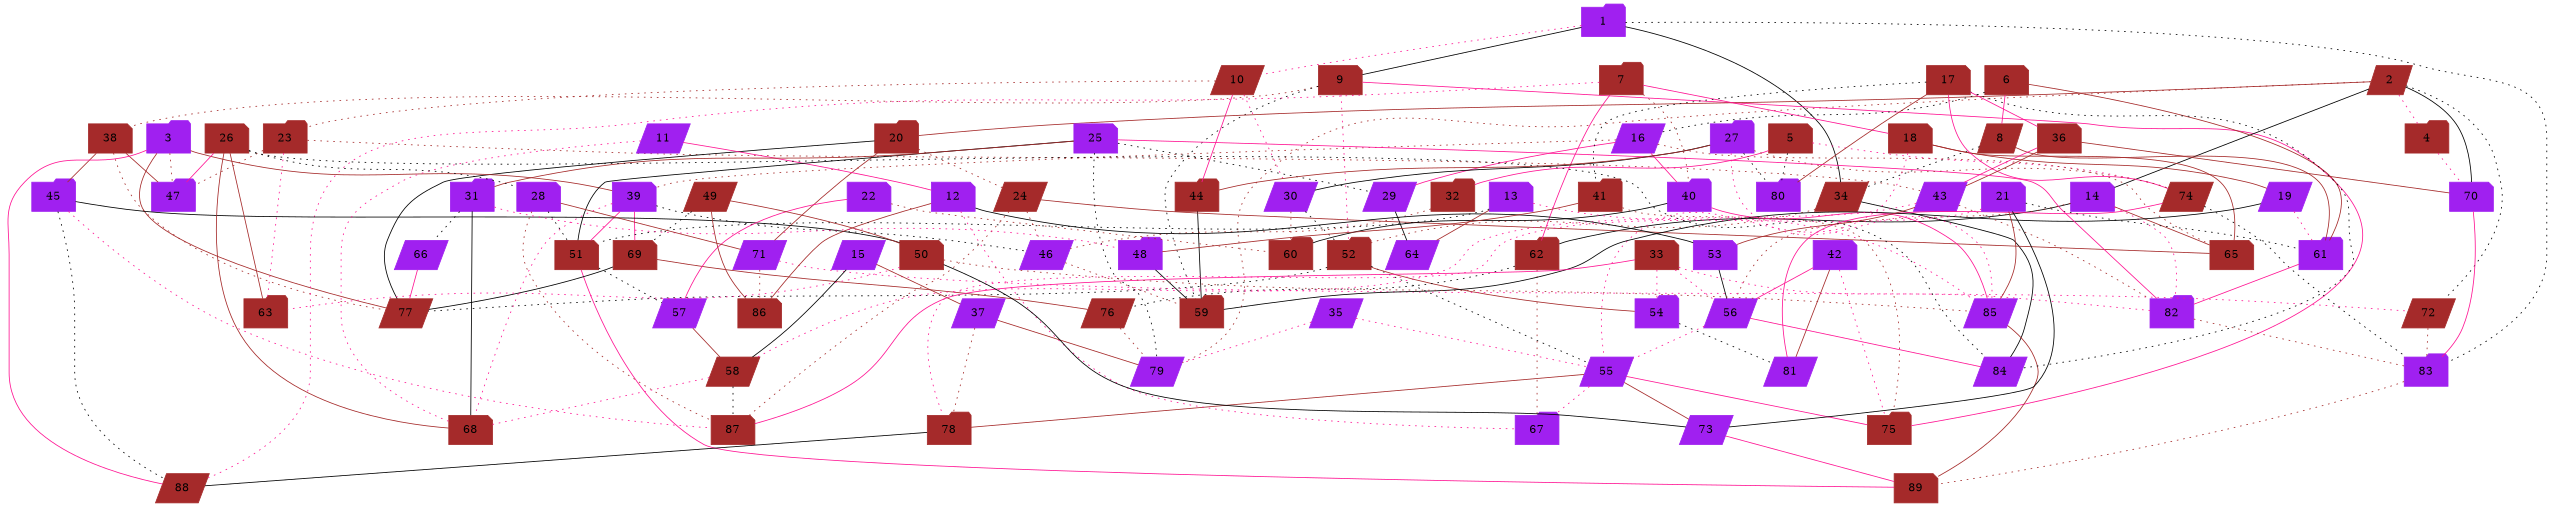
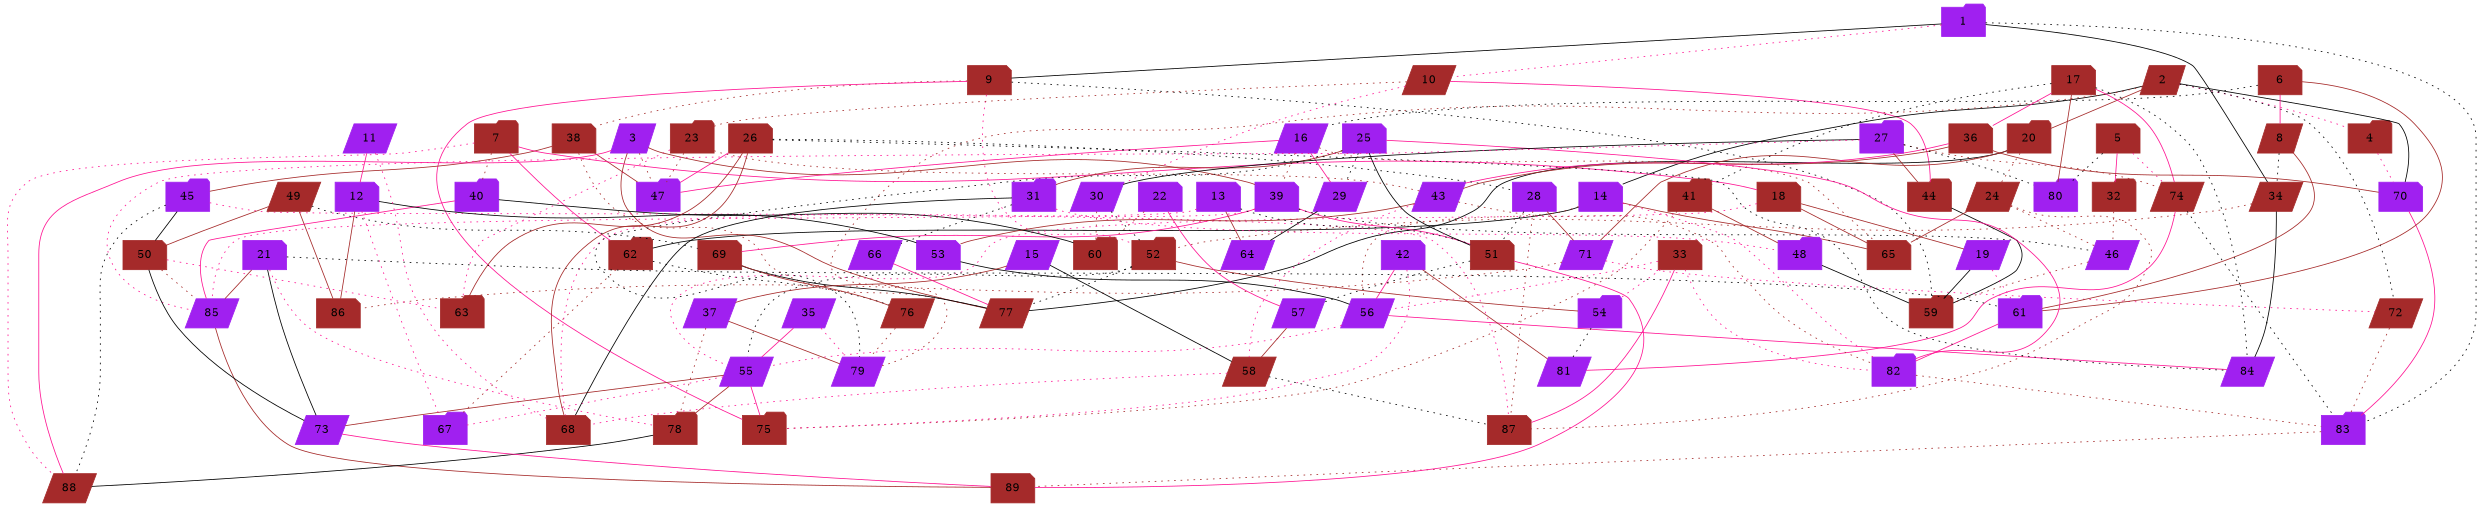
node "3": shape folder -> parallelogram
edge "16" -- "40": now "16" -- "47"
edge "35" -- "55": style dotted -> solid
